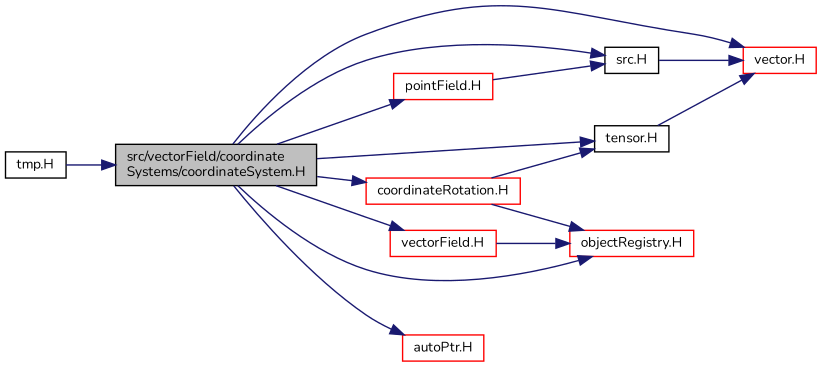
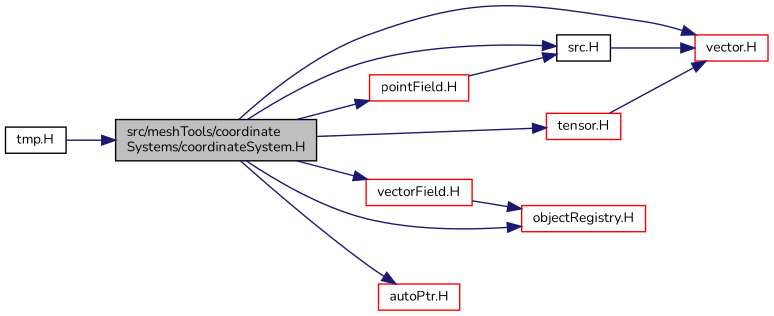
node "tensor.H": color black -> red
node "src/vectorField/coordinate Systems/coordinateSystem.H": label "src/vectorField/coordinate Systems/coordinateSystem.H" -> "src/meshTools/coordinate Systems/coordinateSystem.H"
node "coordinateRotation.H": removed
